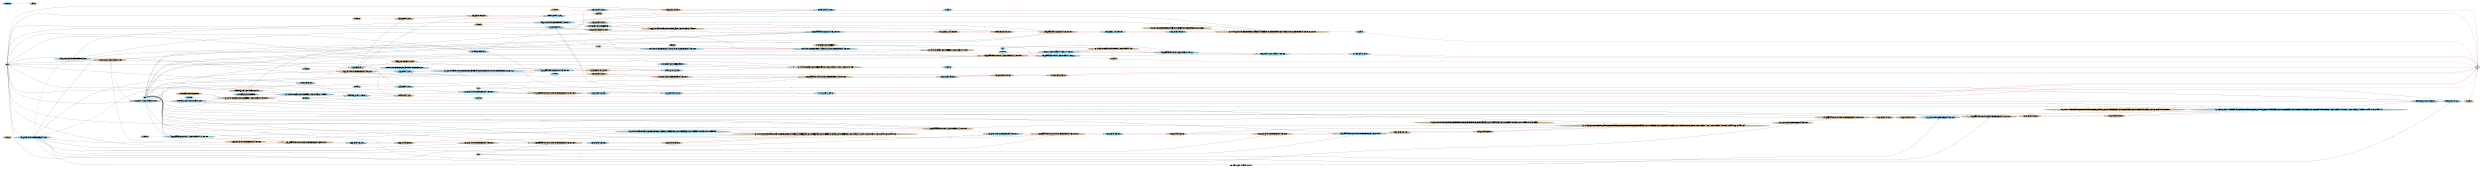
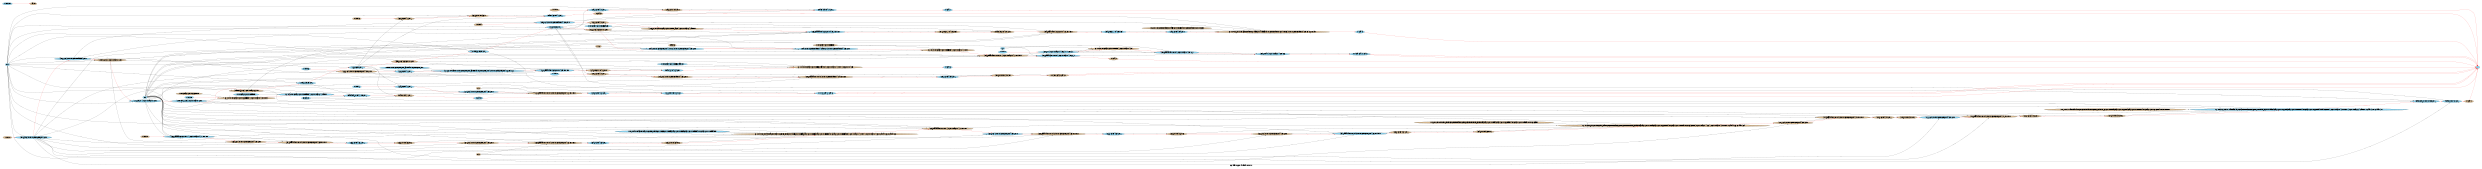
node "%t61 = load i32* %t63, align 4": label "%t61 = load i32* %t63, align 4" -> "%t64 = load i32* %t63, align 4"
